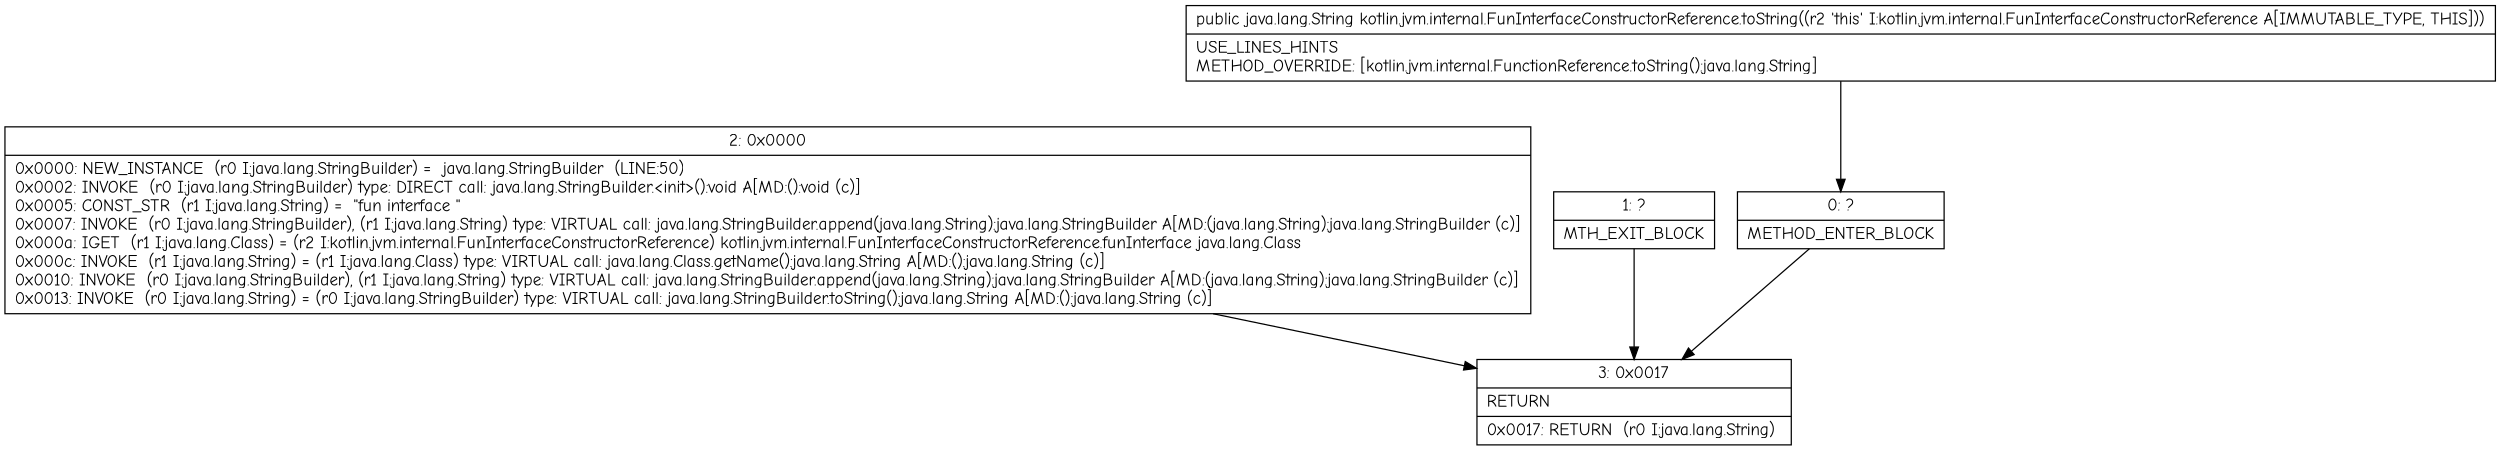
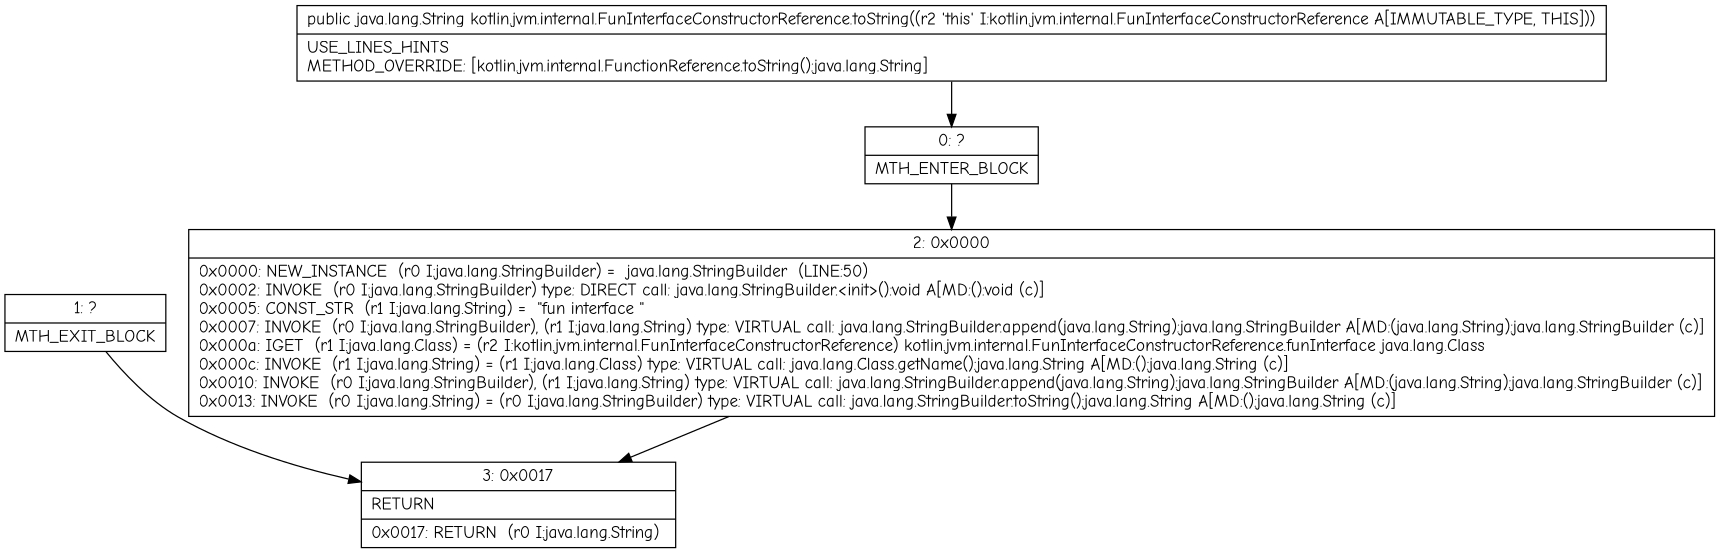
node "0: ?": text "METHOD_ENTER_BLOCK" -> "MTH_ENTER_BLOCK"
edge "0: ?" -> "3: 0x0017": now "0: ?" -> "2: 0x0000"
